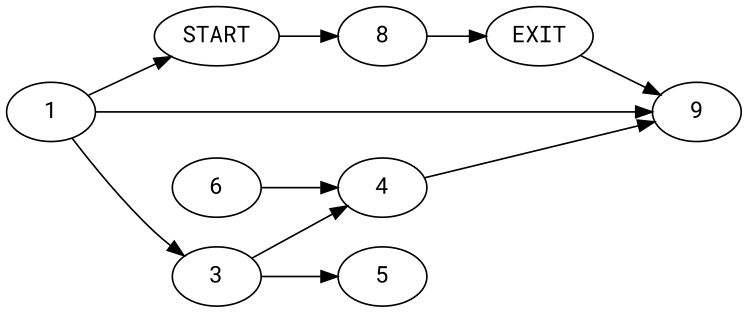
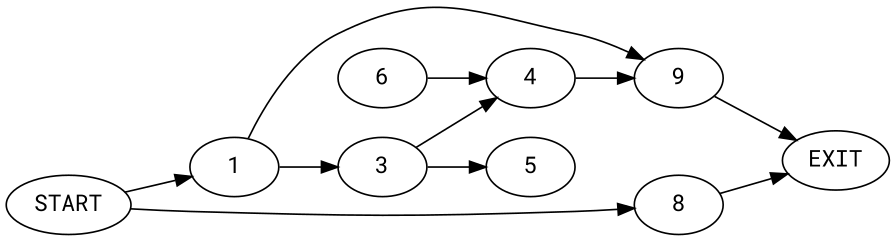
edge "EXIT" -> "9": reversed
edge "1" -> "START": reversed
